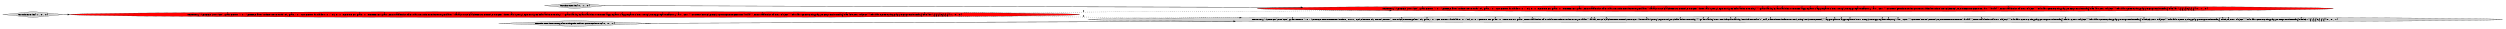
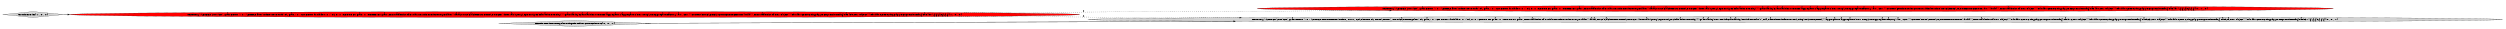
node "testTimeseries['0', '1', '0']": removed
